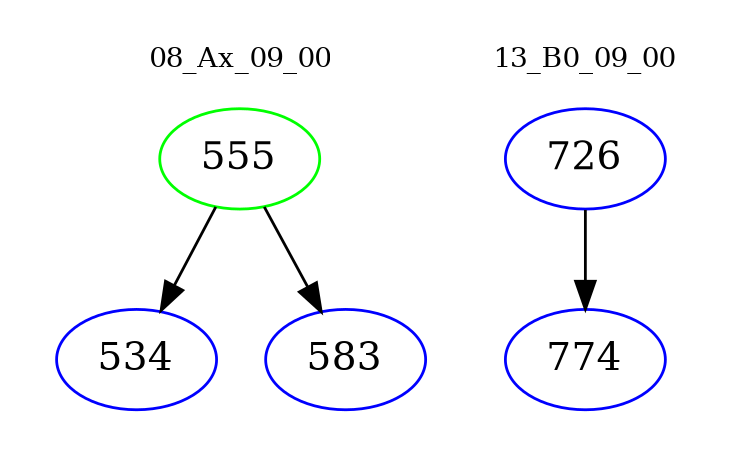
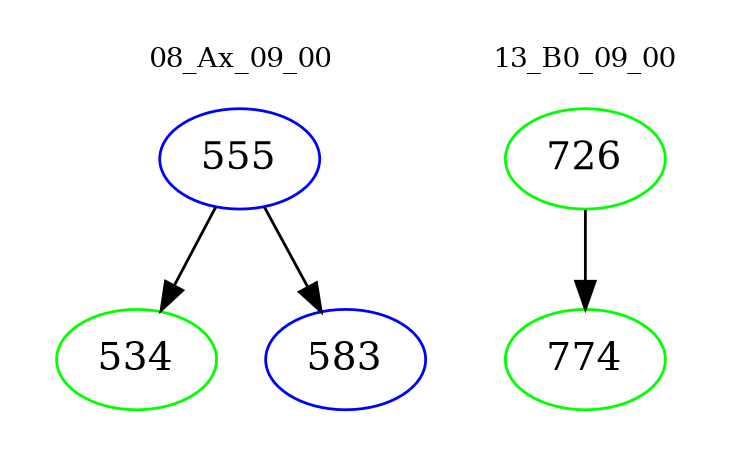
node "555": color green -> blue
node "726": color blue -> green
node "534": color blue -> green
node "774": color blue -> green
